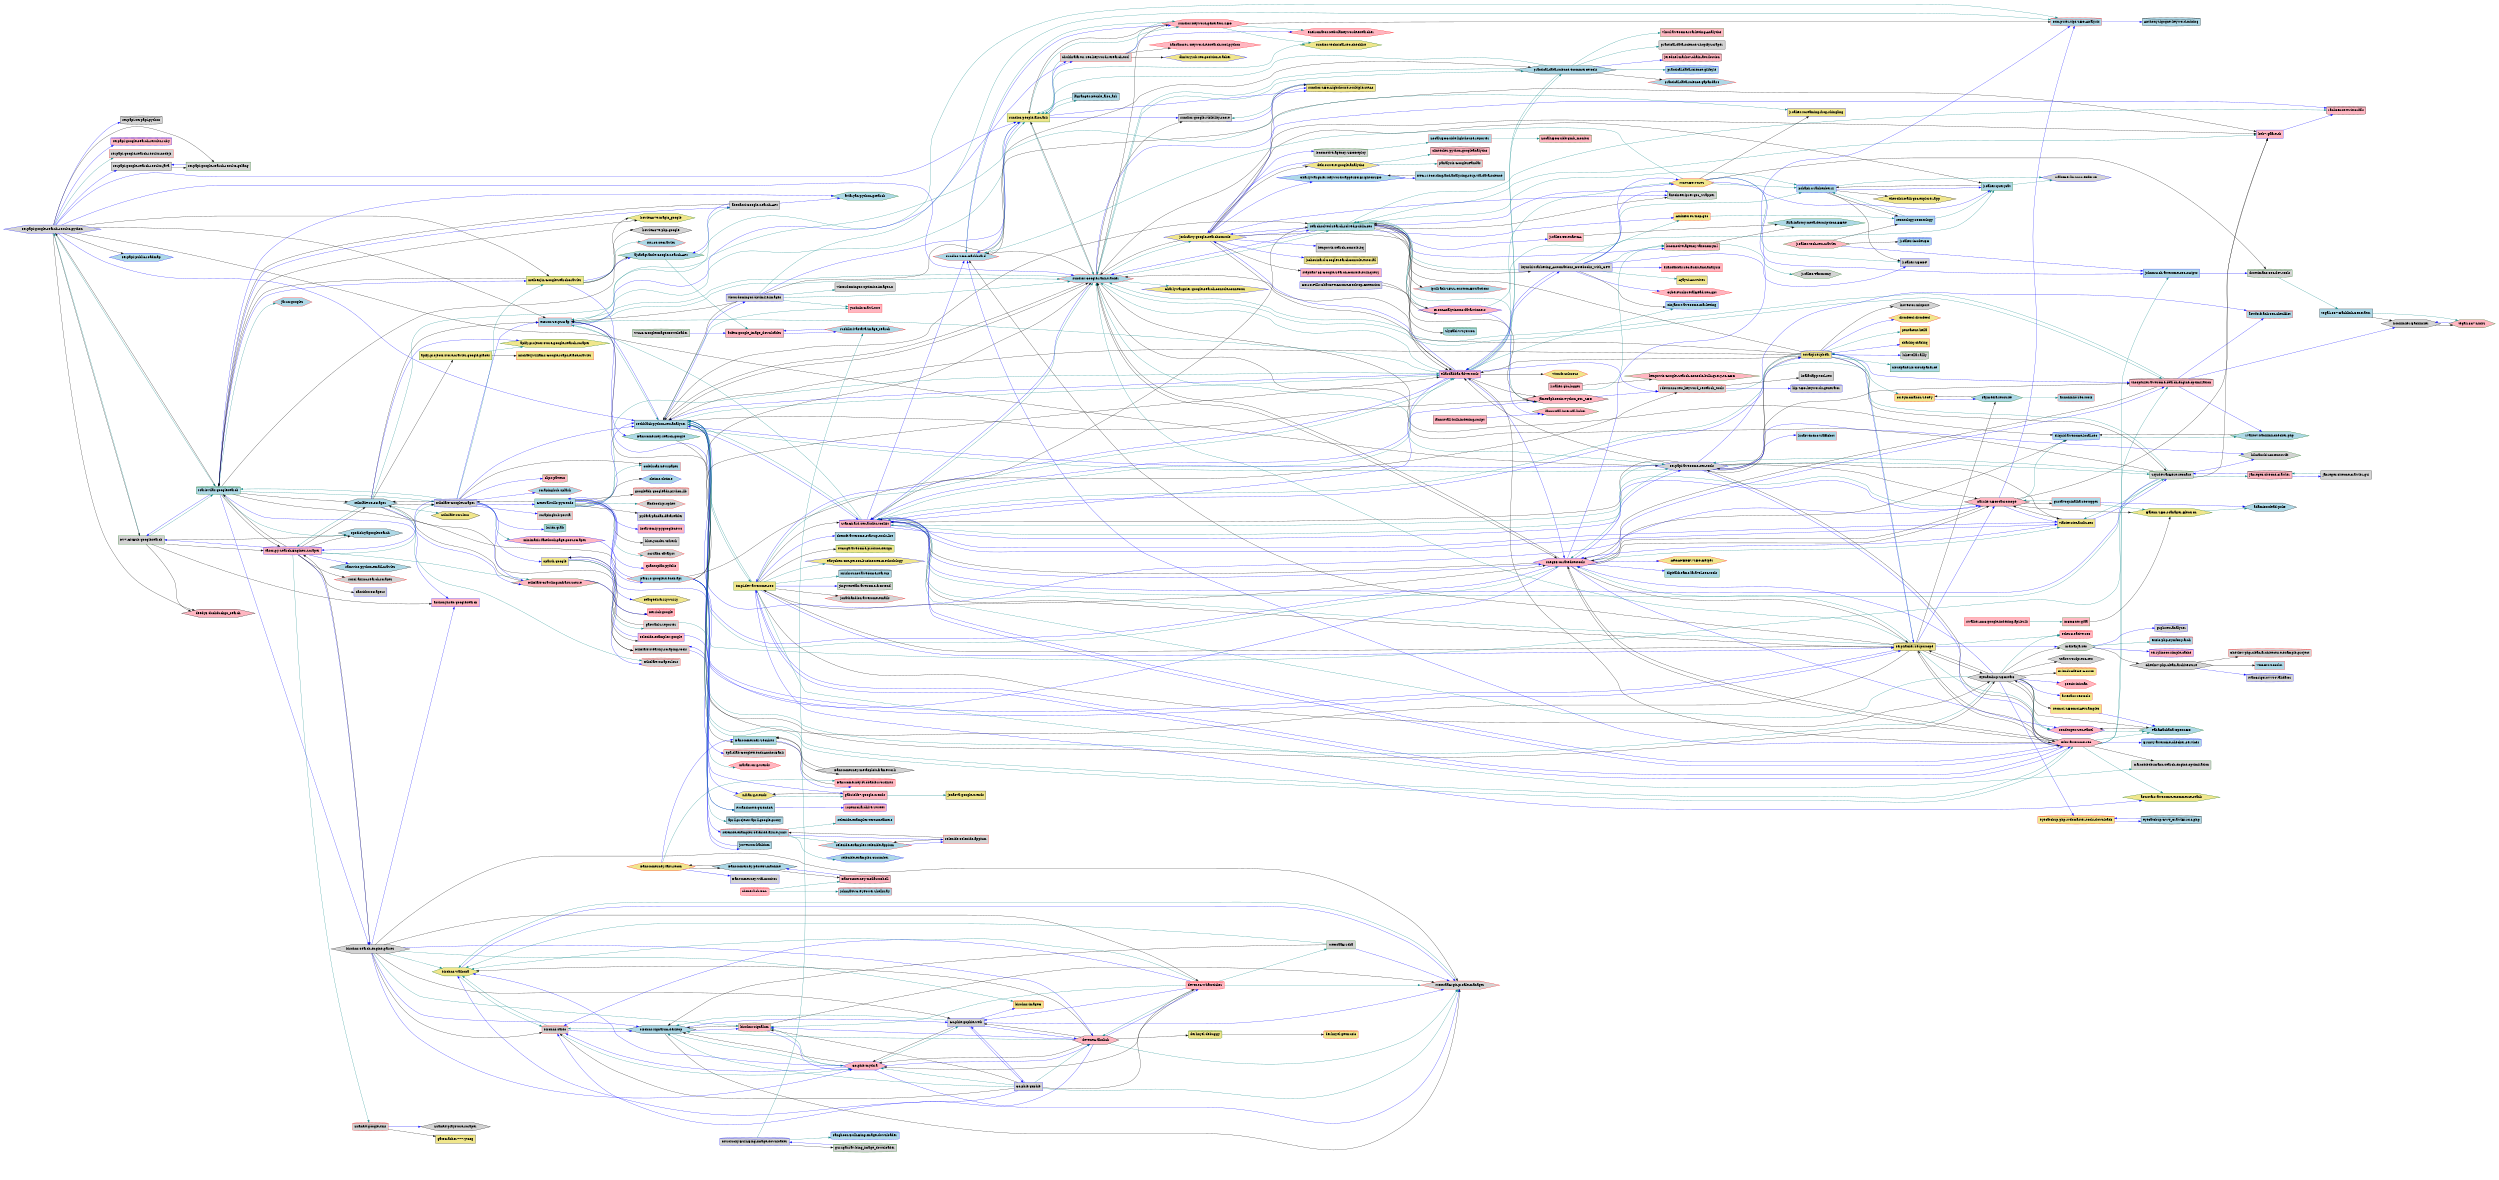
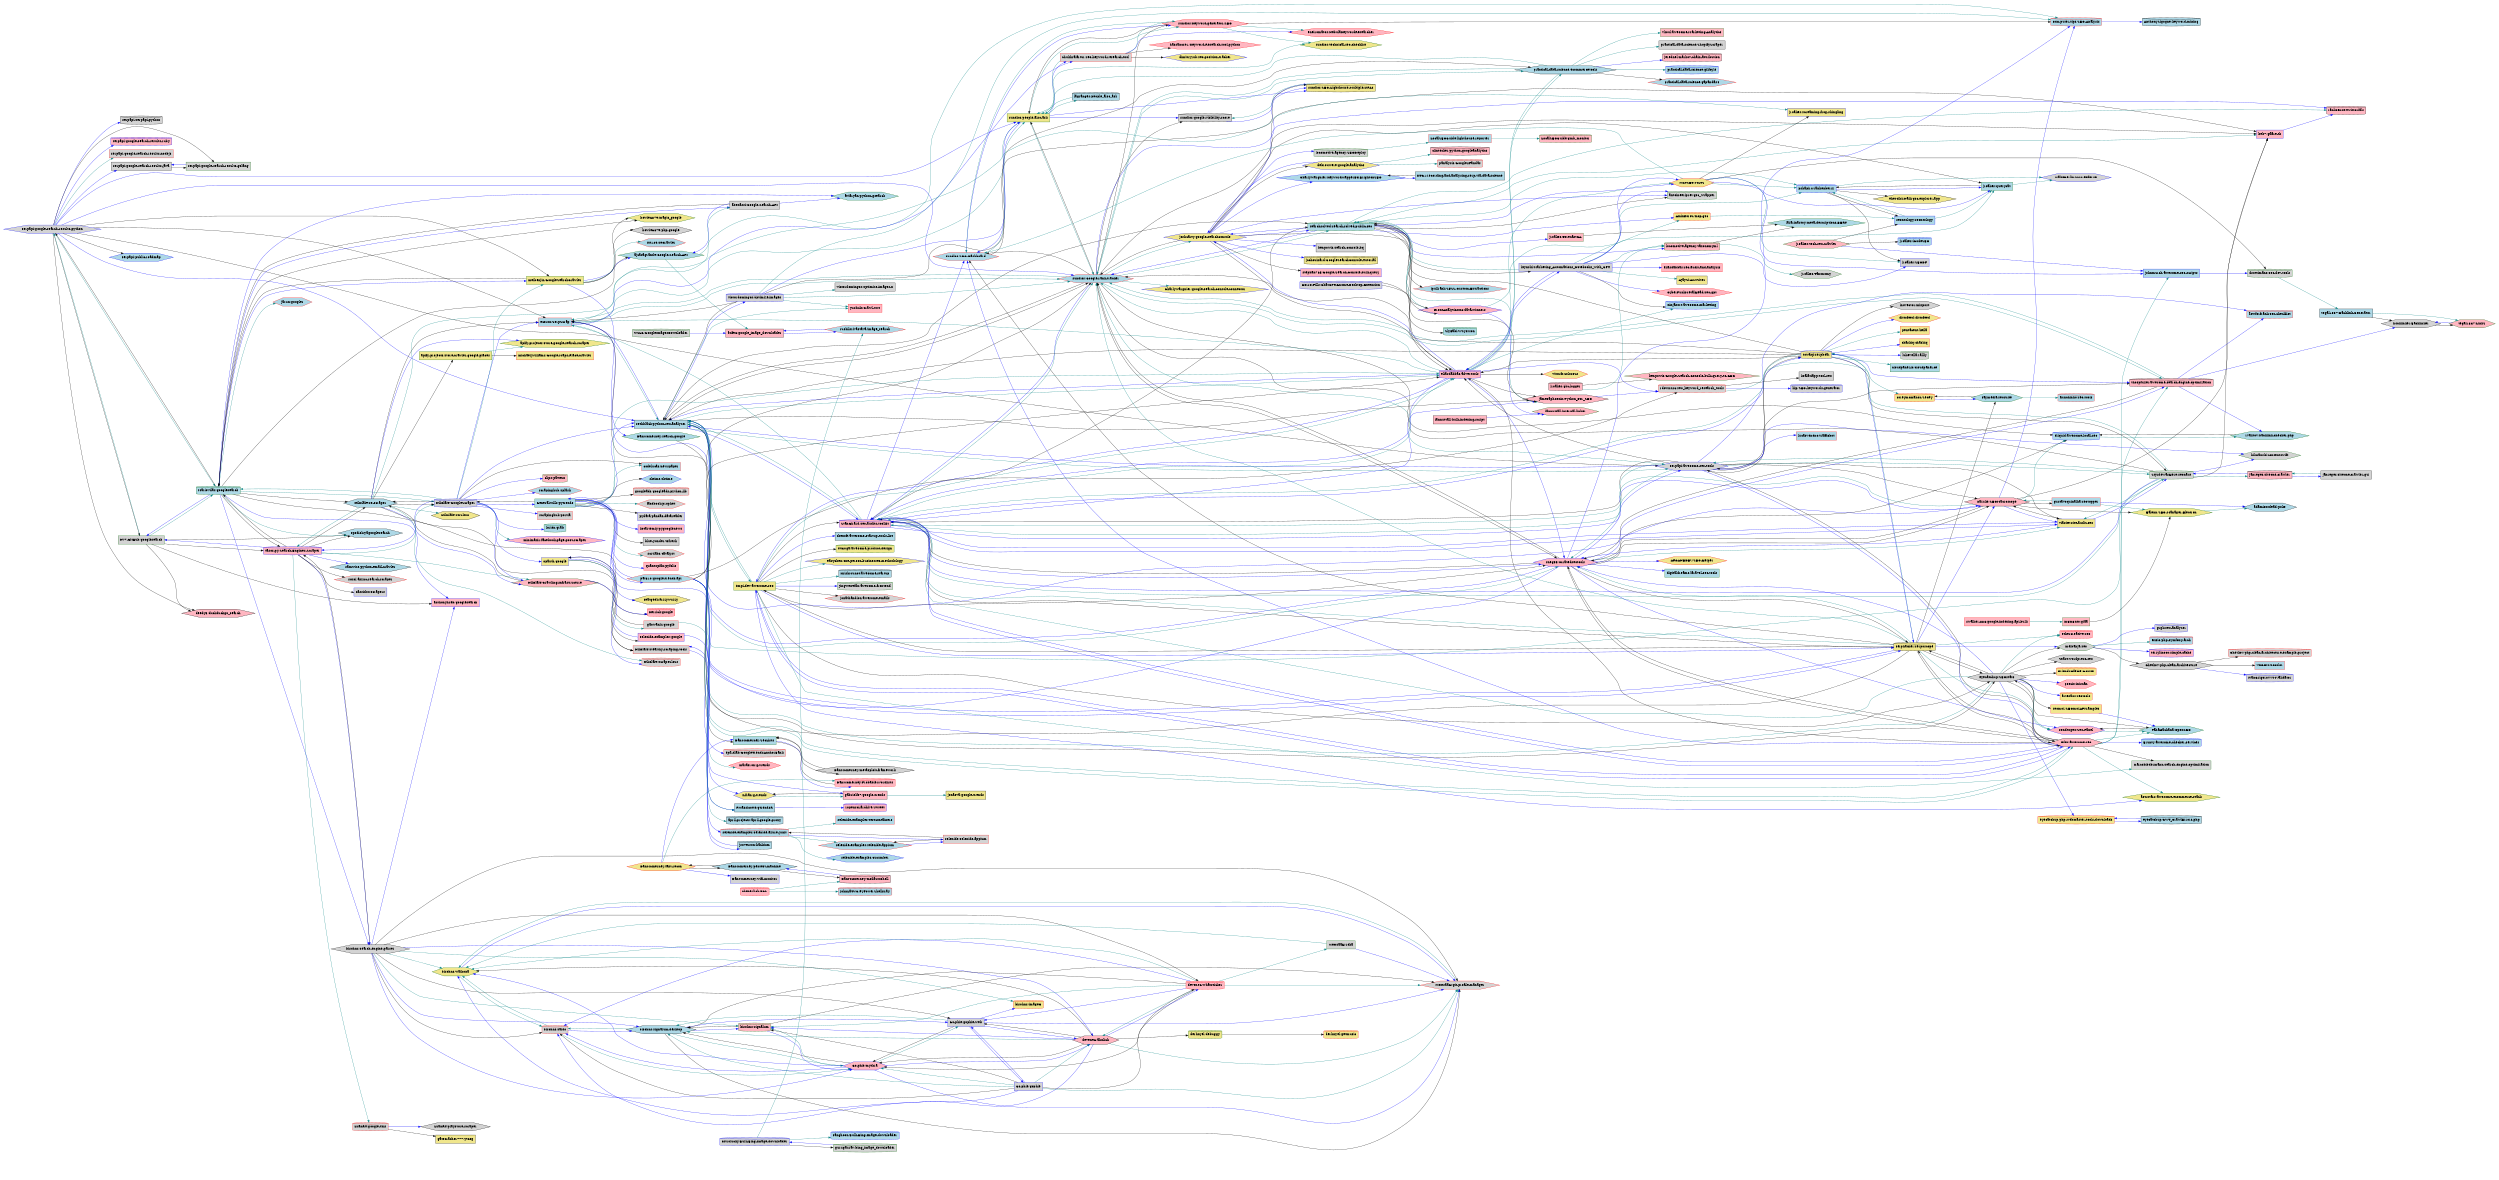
edge "minimaxir/facebook-page-post-scraper" -> "seatgeek/fuzzywuzzy": now "GeneralMills/pytrends" -> "seatgeek/fuzzywuzzy"
node "gaowanlu/reporter": label "gaowanlu/reporter" -> "gaowanlu/google"
edge "MeNsaaH/reka" -> "bisohns/signalum-desktop": now "deven96/whatsticker" -> "bisohns/signalum-desktop"
